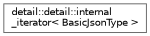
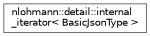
node "detail::detail::internal _iterator< BasicJsonType >": label "detail::detail::internal _iterator< BasicJsonType >" -> "nlohmann::detail::internal _iterator< BasicJsonType >"
